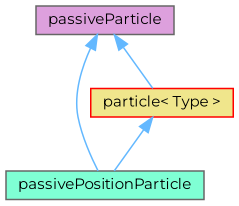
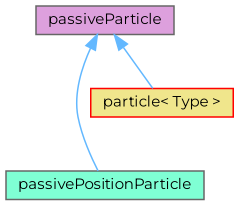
edge "passivePositionParticle" -> "particle< Type >": removed
